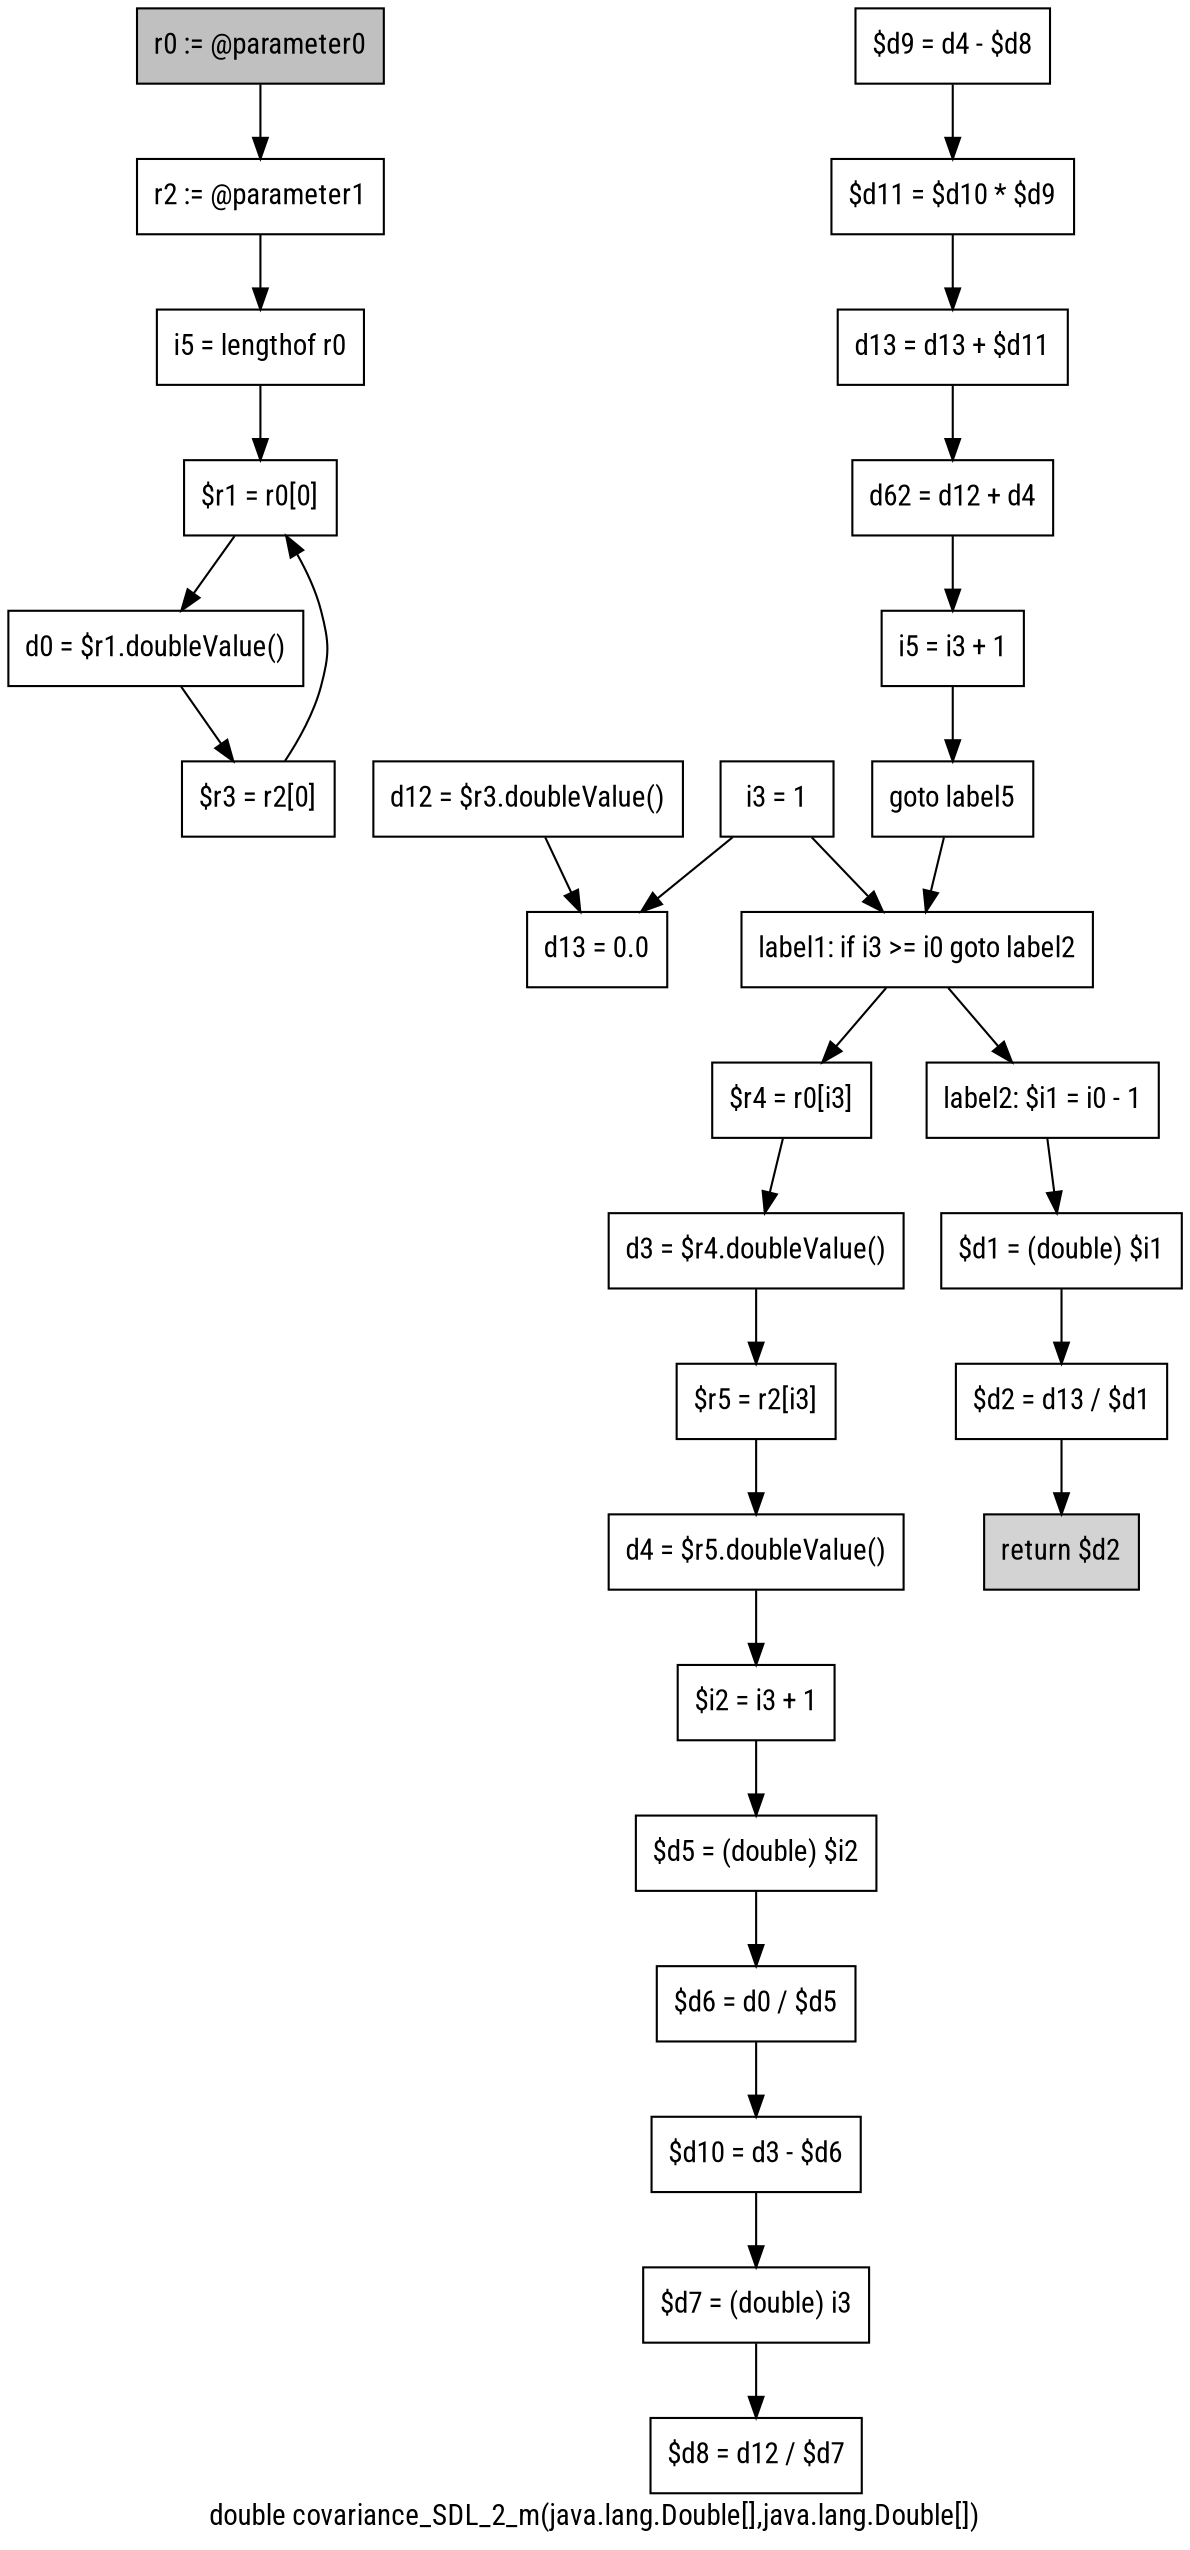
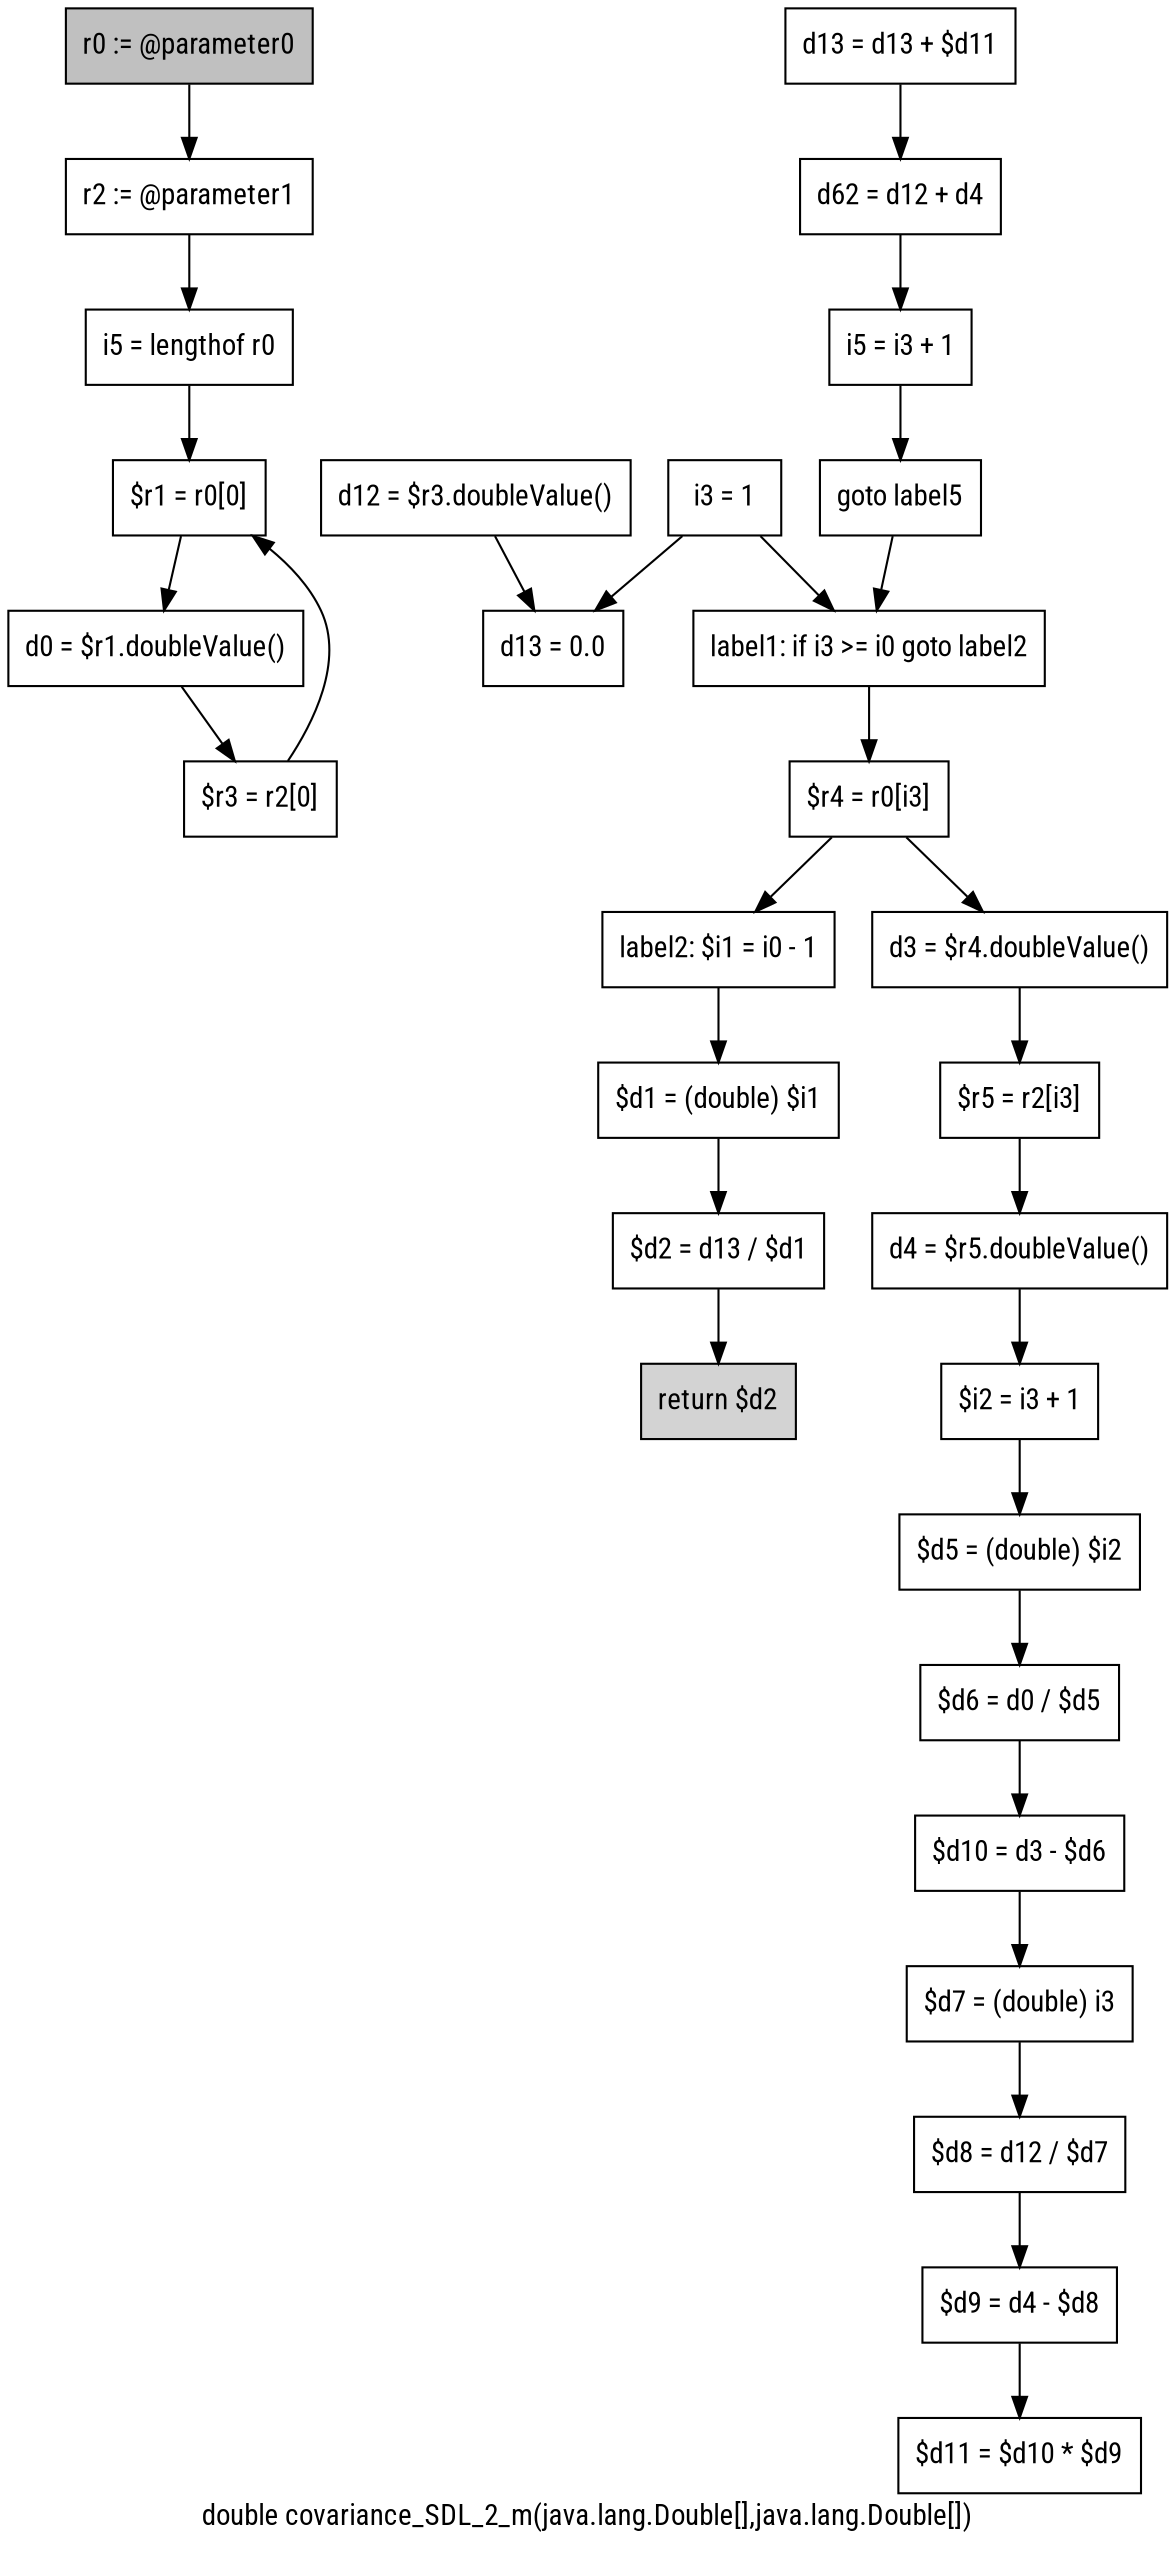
edge "$d11 = $d10 * $d9" -> "d13 = d13 + $d11": removed
edge "label1: if i3 >= i0 goto label2" -> "label2: $i1 = i0 - 1": now "$r4 = r0[i3]" -> "label2: $i1 = i0 - 1"
edge "$d8 = d12 / $d7" -> "$d9 = d4 - $d8": added
